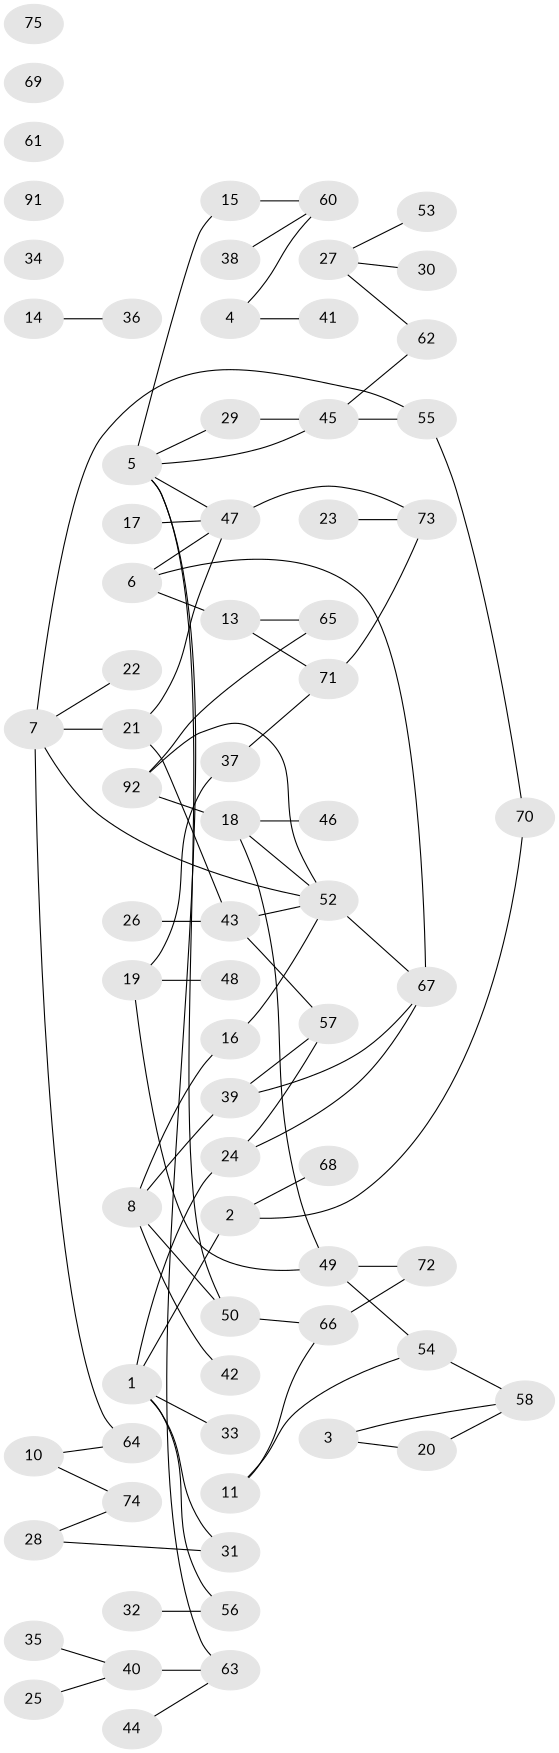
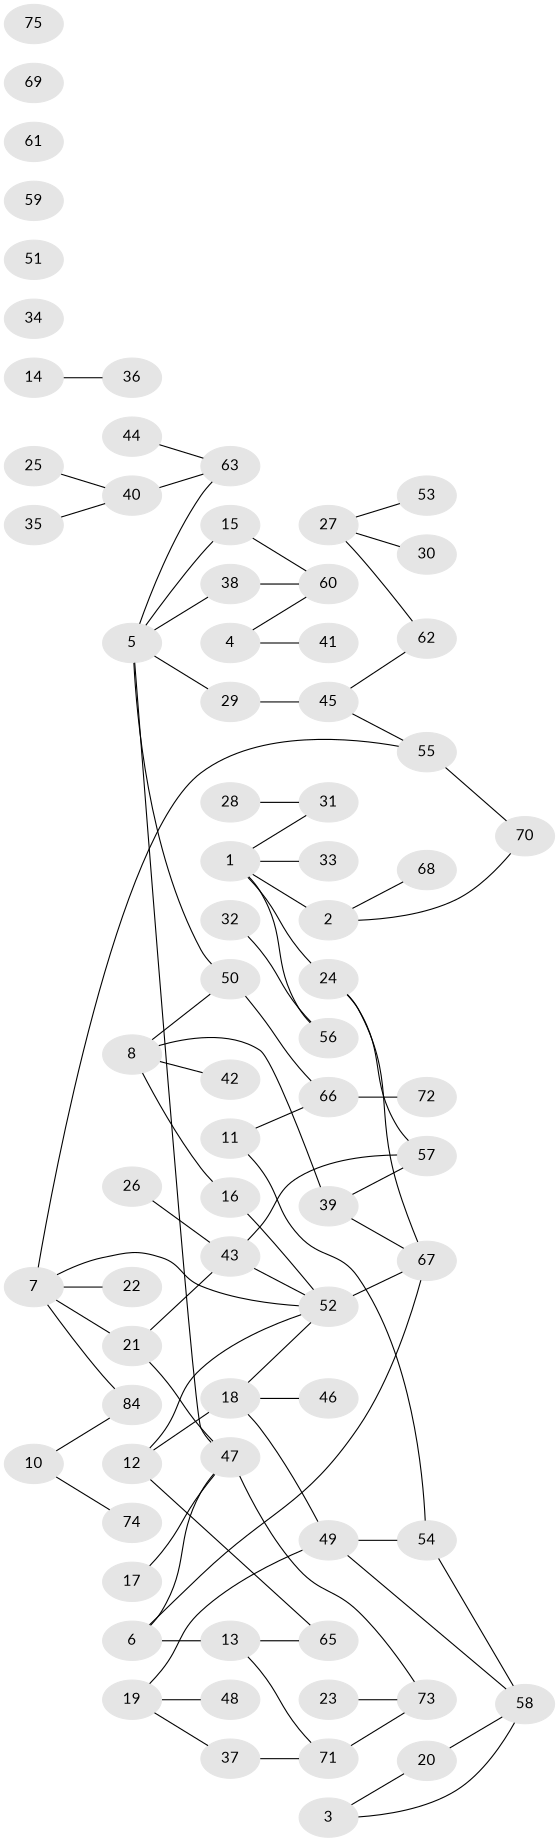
node "59": added
node "91": label "91" -> "51"
edge "45" -- "5": now "38" -- "5"
node "92": label "92" -> "12"
edge "49" -- "72": now "49" -- "58"
node "64": label "64" -> "84"
edge "74" -- "28": removed
